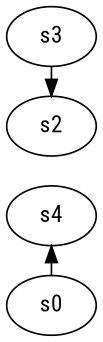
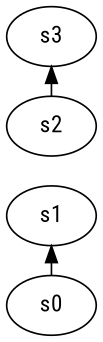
edge "s3" -> "s2": reversed
node "s4": label "s4" -> "s1"
